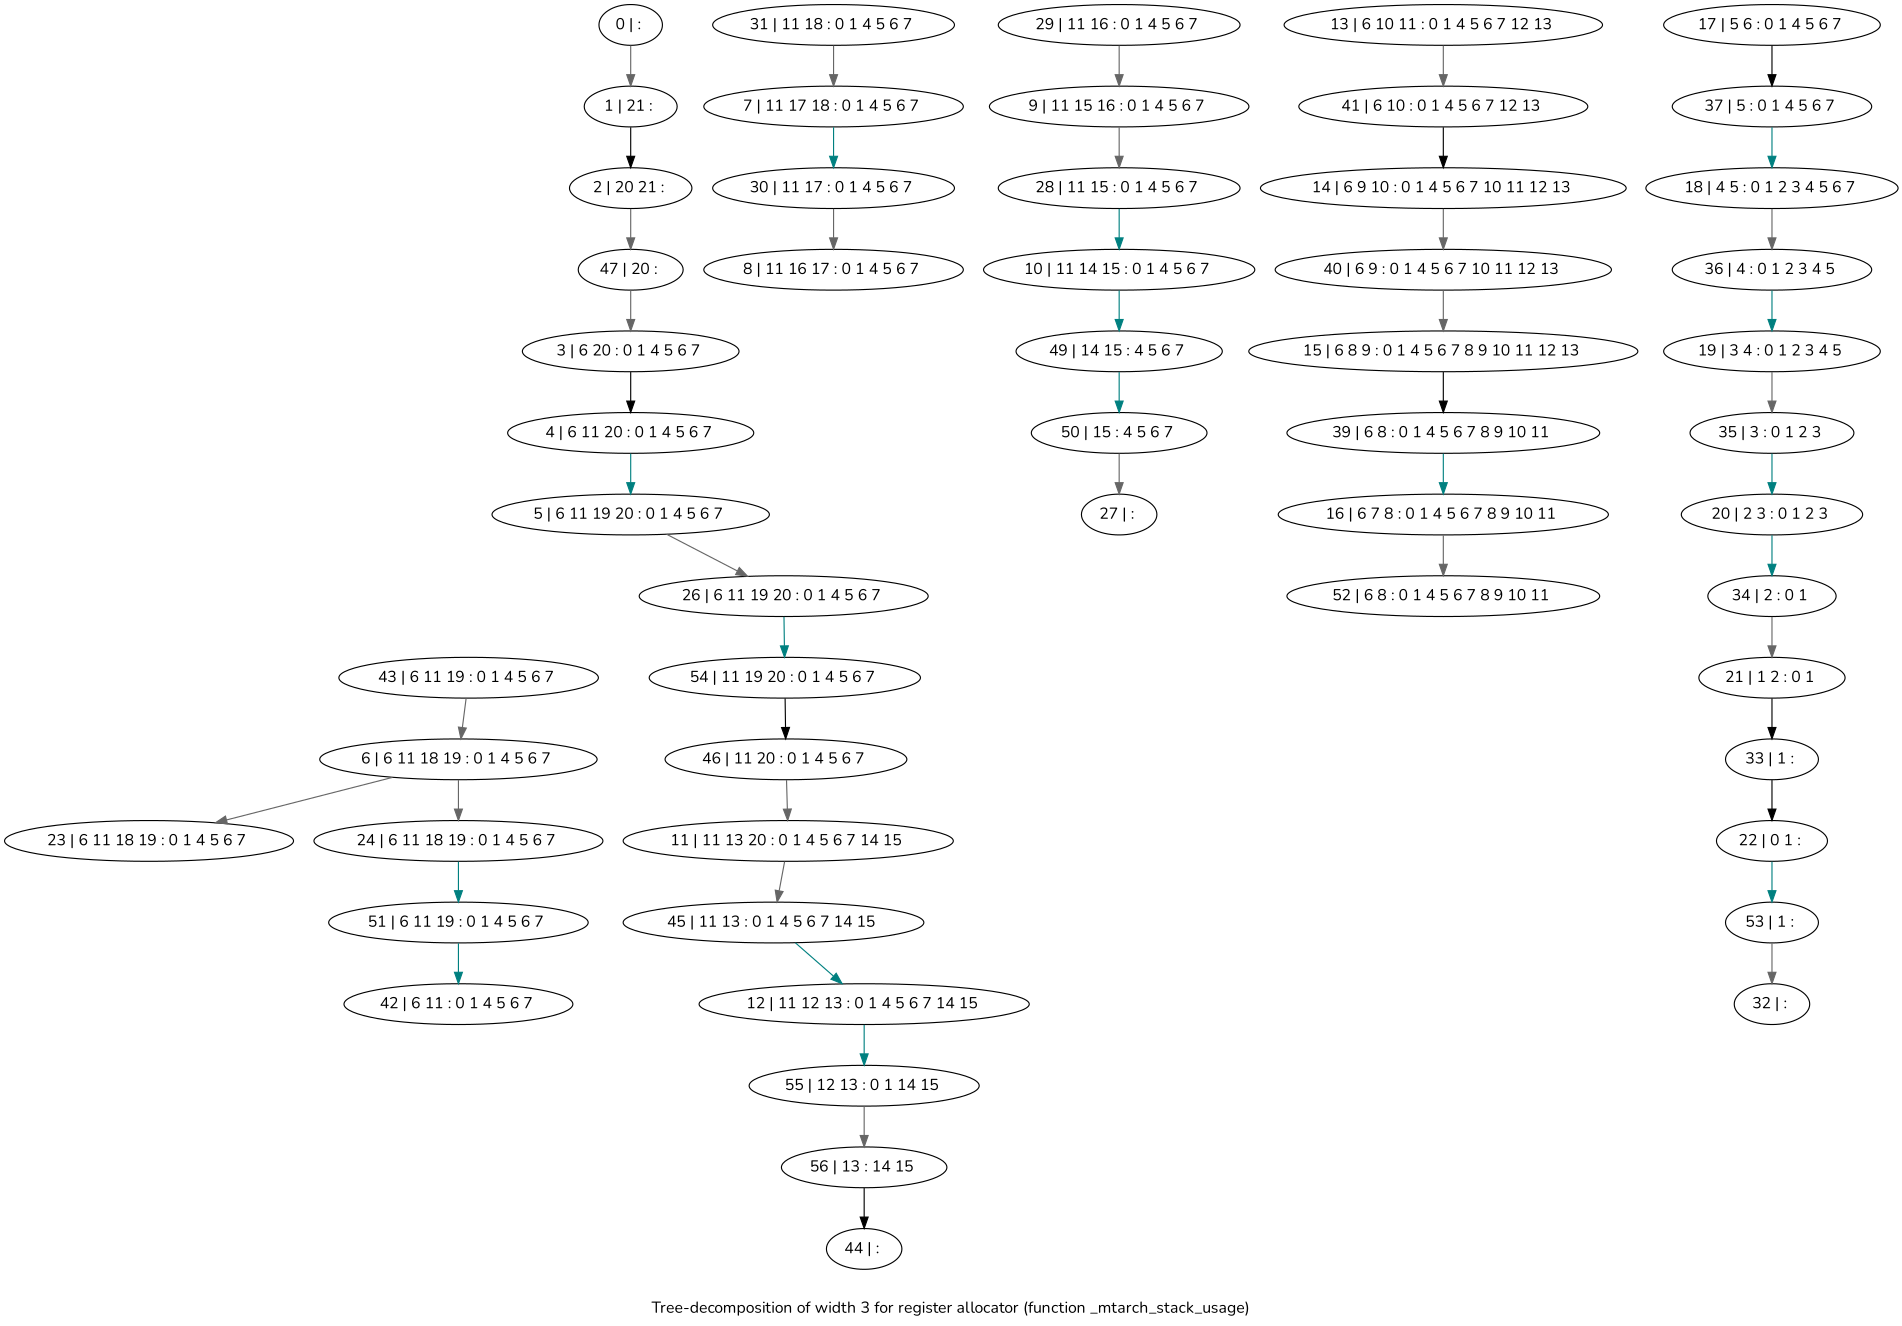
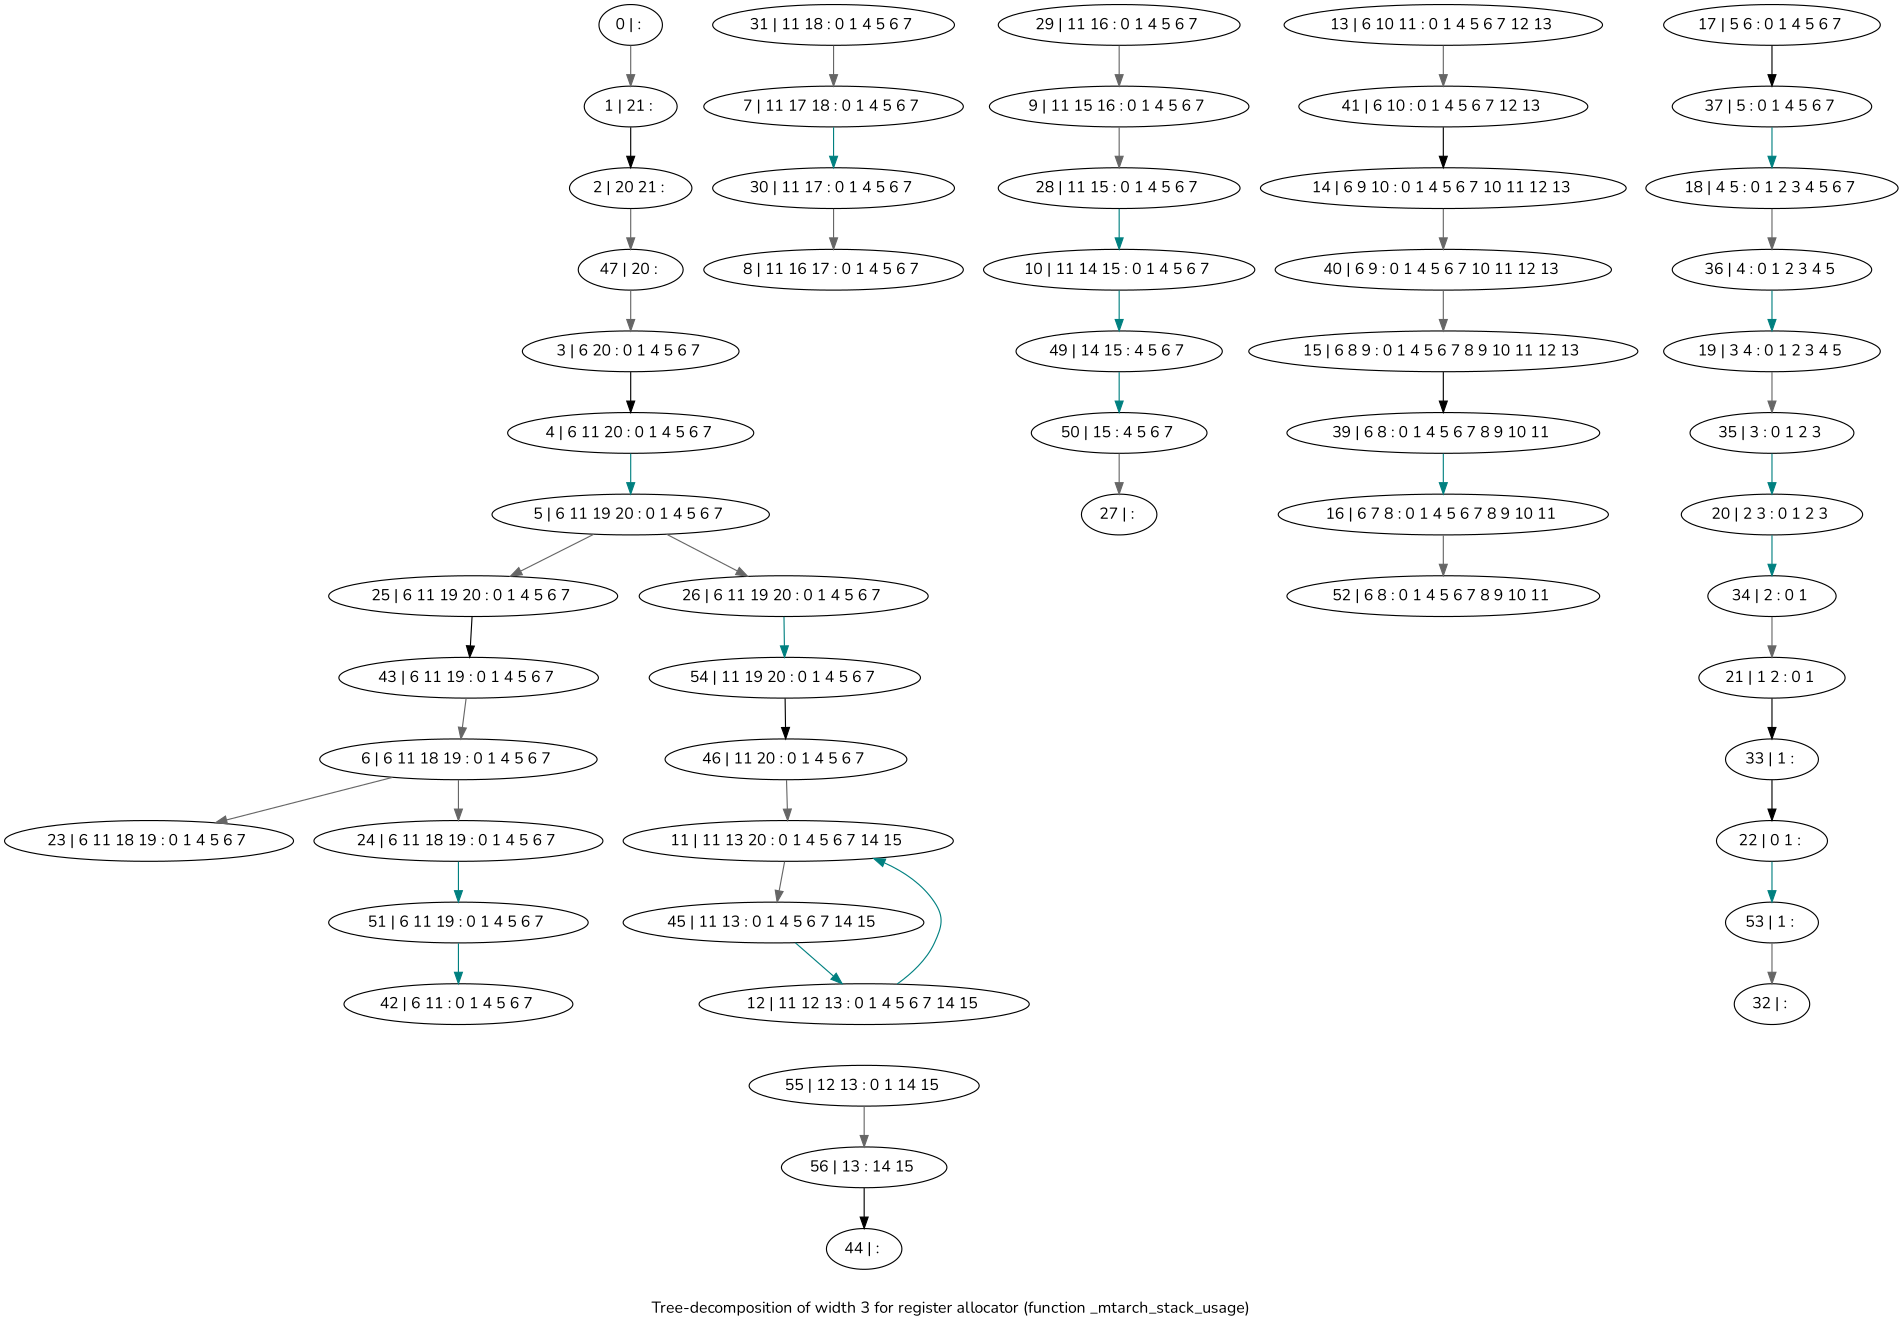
node "25 | 6 11 19 20 : 0 1 4 5 6 7": added
edge "12 | 11 12 13 : 0 1 4 5 6 7 14 15" -> "55 | 12 13 : 0 1 14 15": now "12 | 11 12 13 : 0 1 4 5 6 7 14 15" -> "11 | 11 13 20 : 0 1 4 5 6 7 14 15"
